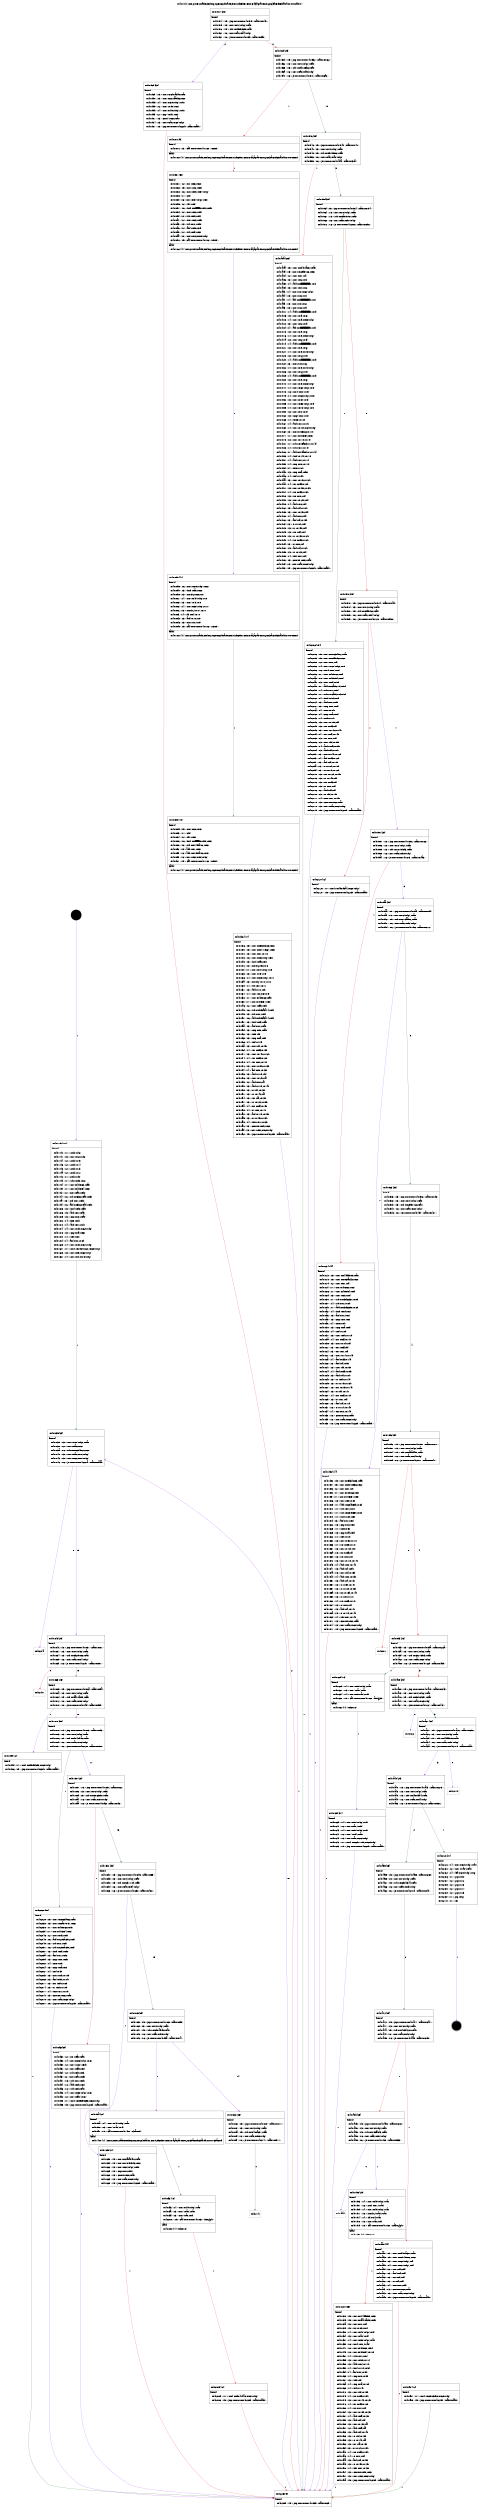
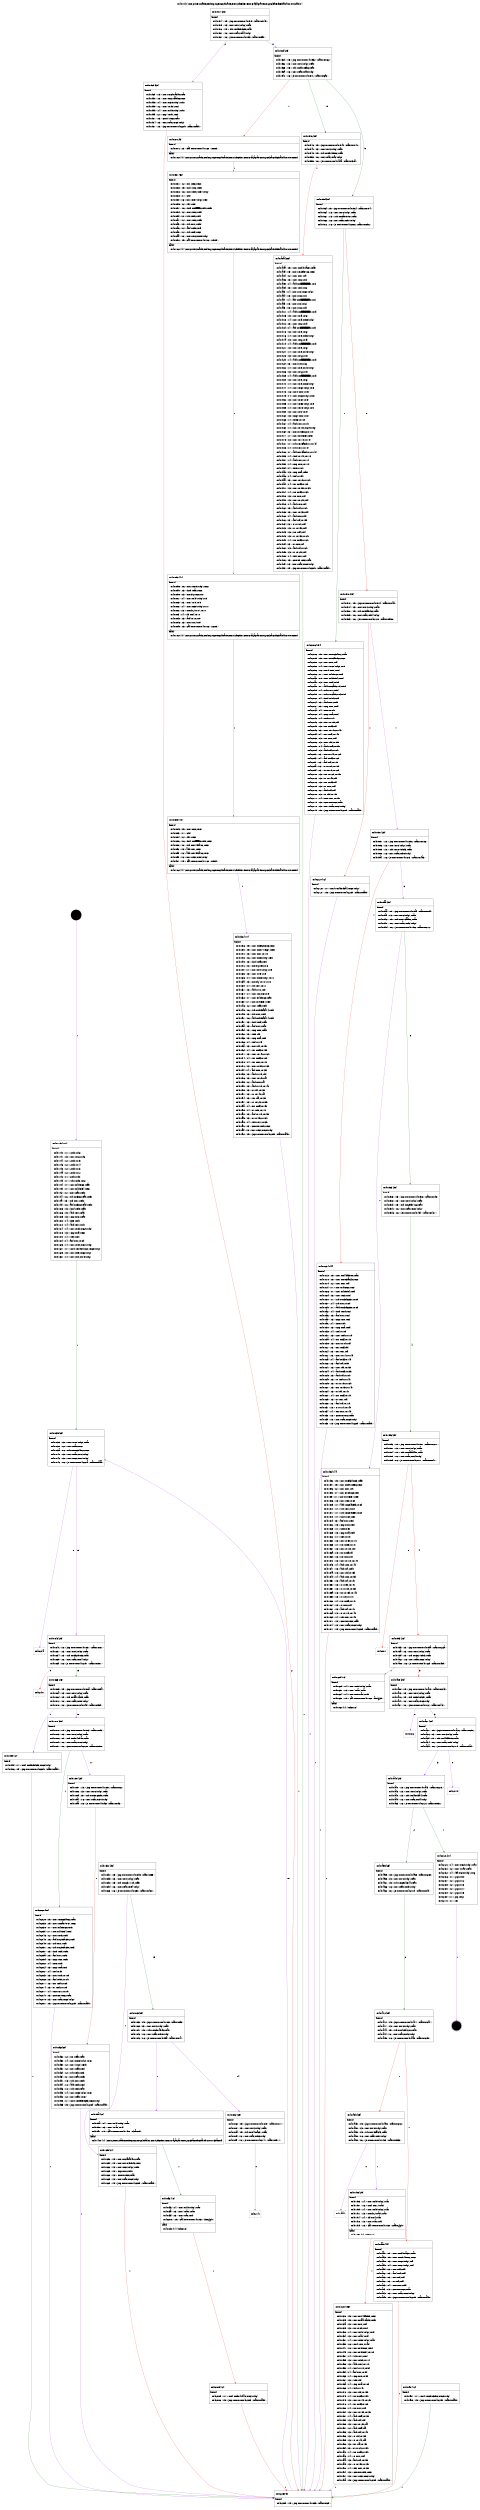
edge "0x401914 [25]" -> "0x40192d [25]": color red -> purple
edge "0x401946 [25]" -> "0x40195f [25]": now "0x40192d [25]" -> "0x40195f [25]"
edge "0x401ede [40]" -> "0x401f06 [177]": added, label "1"
node "0x401c3d [27]": removed
edge "0x401897 [25]" -> "0x4018b0 [25]": removed, label "16"
